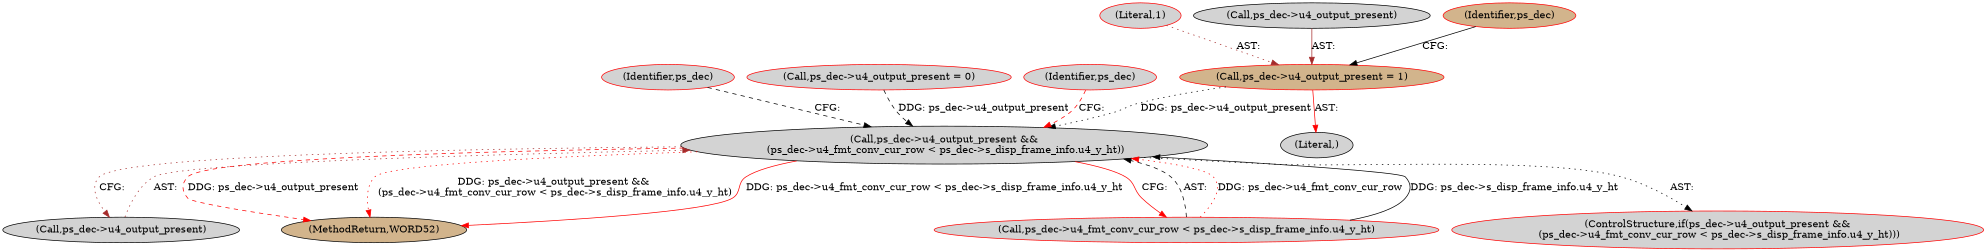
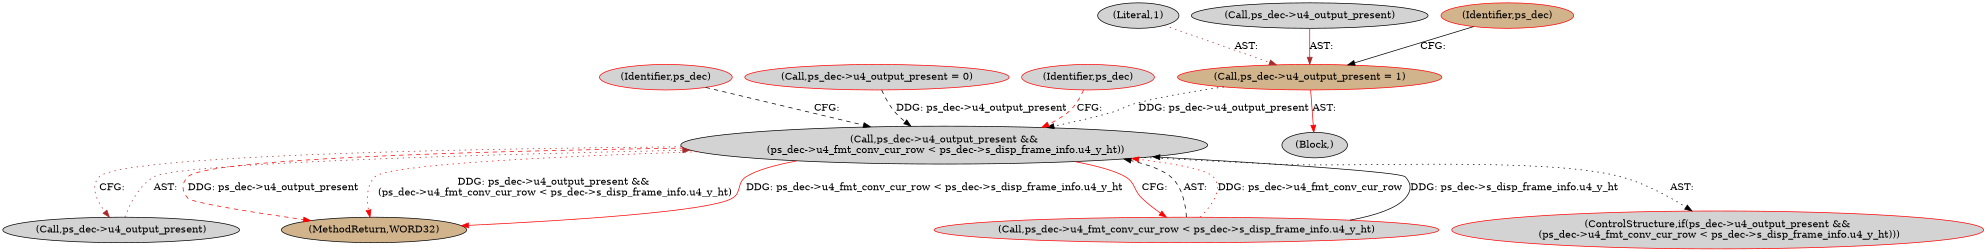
node "(Literal,1)": color red -> black
node "(Literal,)": label "(Literal,)" -> "(Block,)"
node "(MethodReturn,WORD52)": label "(MethodReturn,WORD52)" -> "(MethodReturn,WORD32)"
